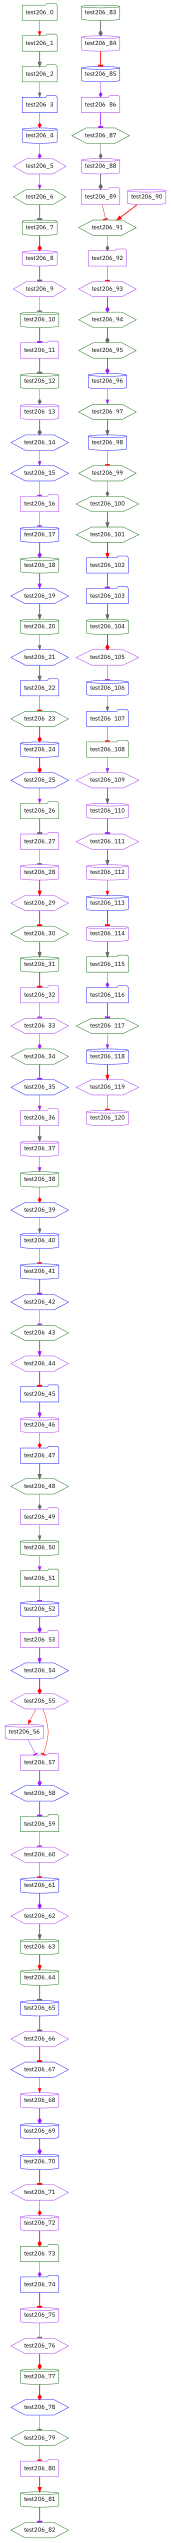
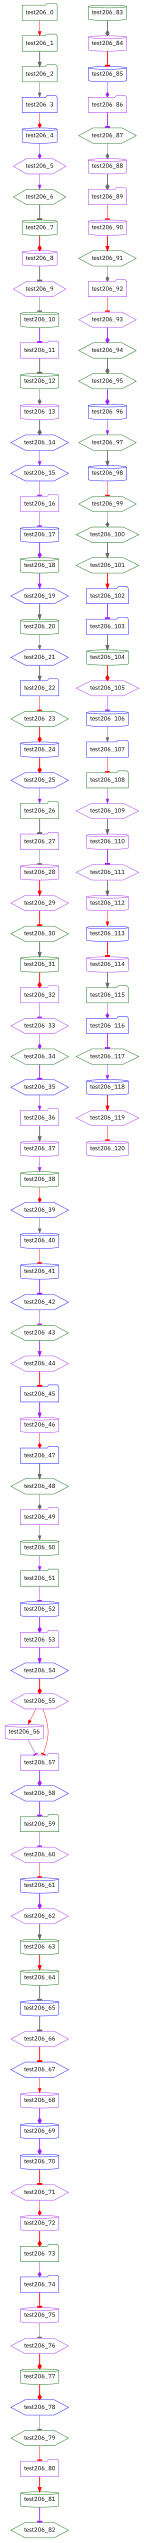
edge "test206_89" -> "test206_91": now "test206_89" -> "test206_90"
edge "test206_31" -> "test206_32": arrowhead tee -> diamond
